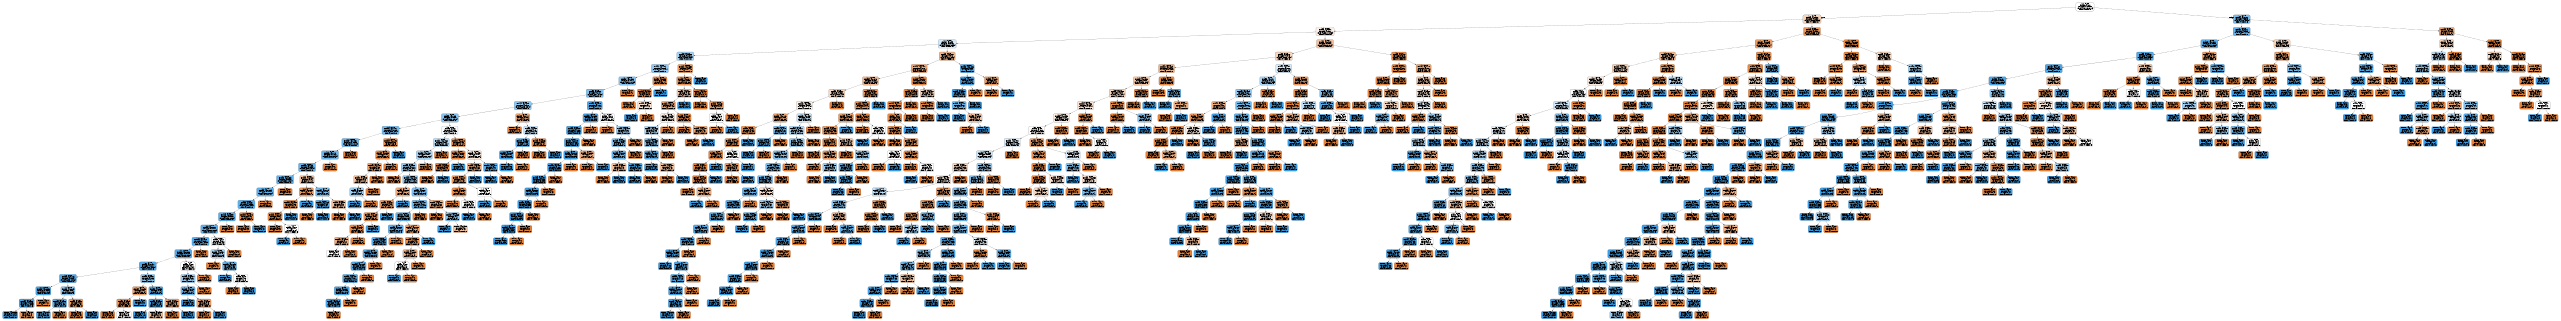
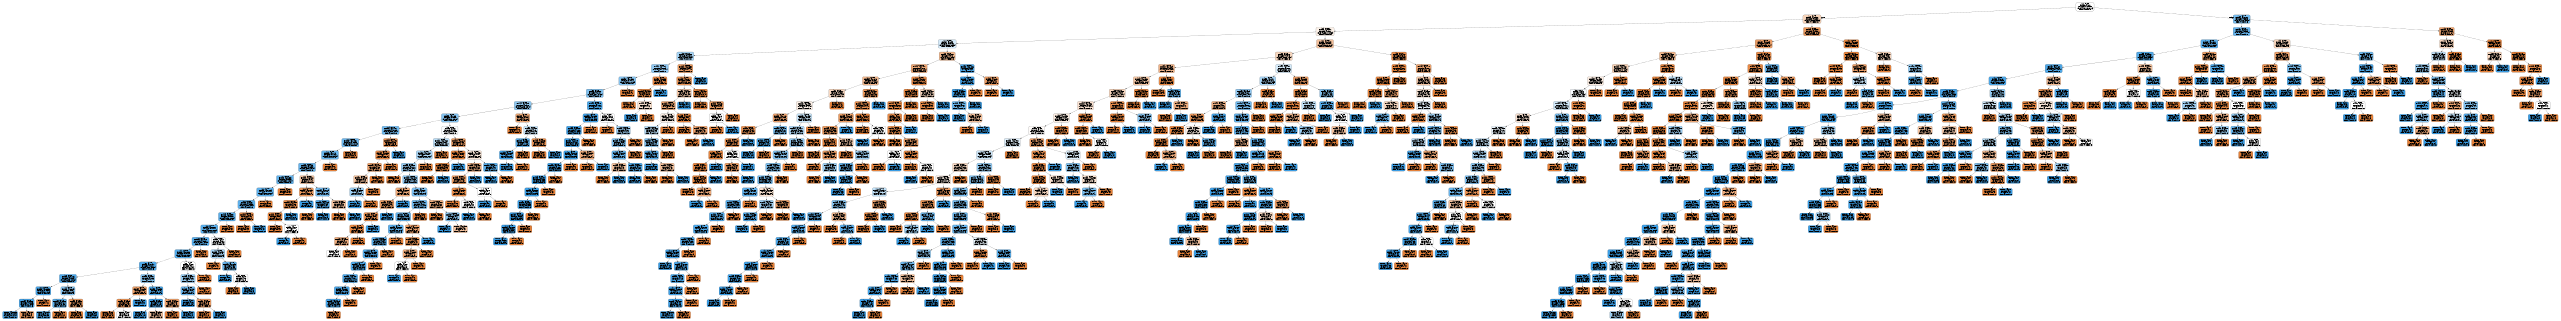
node "entropy = 0.106": text "class = positive" -> "class = samples"
node "entropy = 0.022": text "class = positive" -> "entropy = positive"
